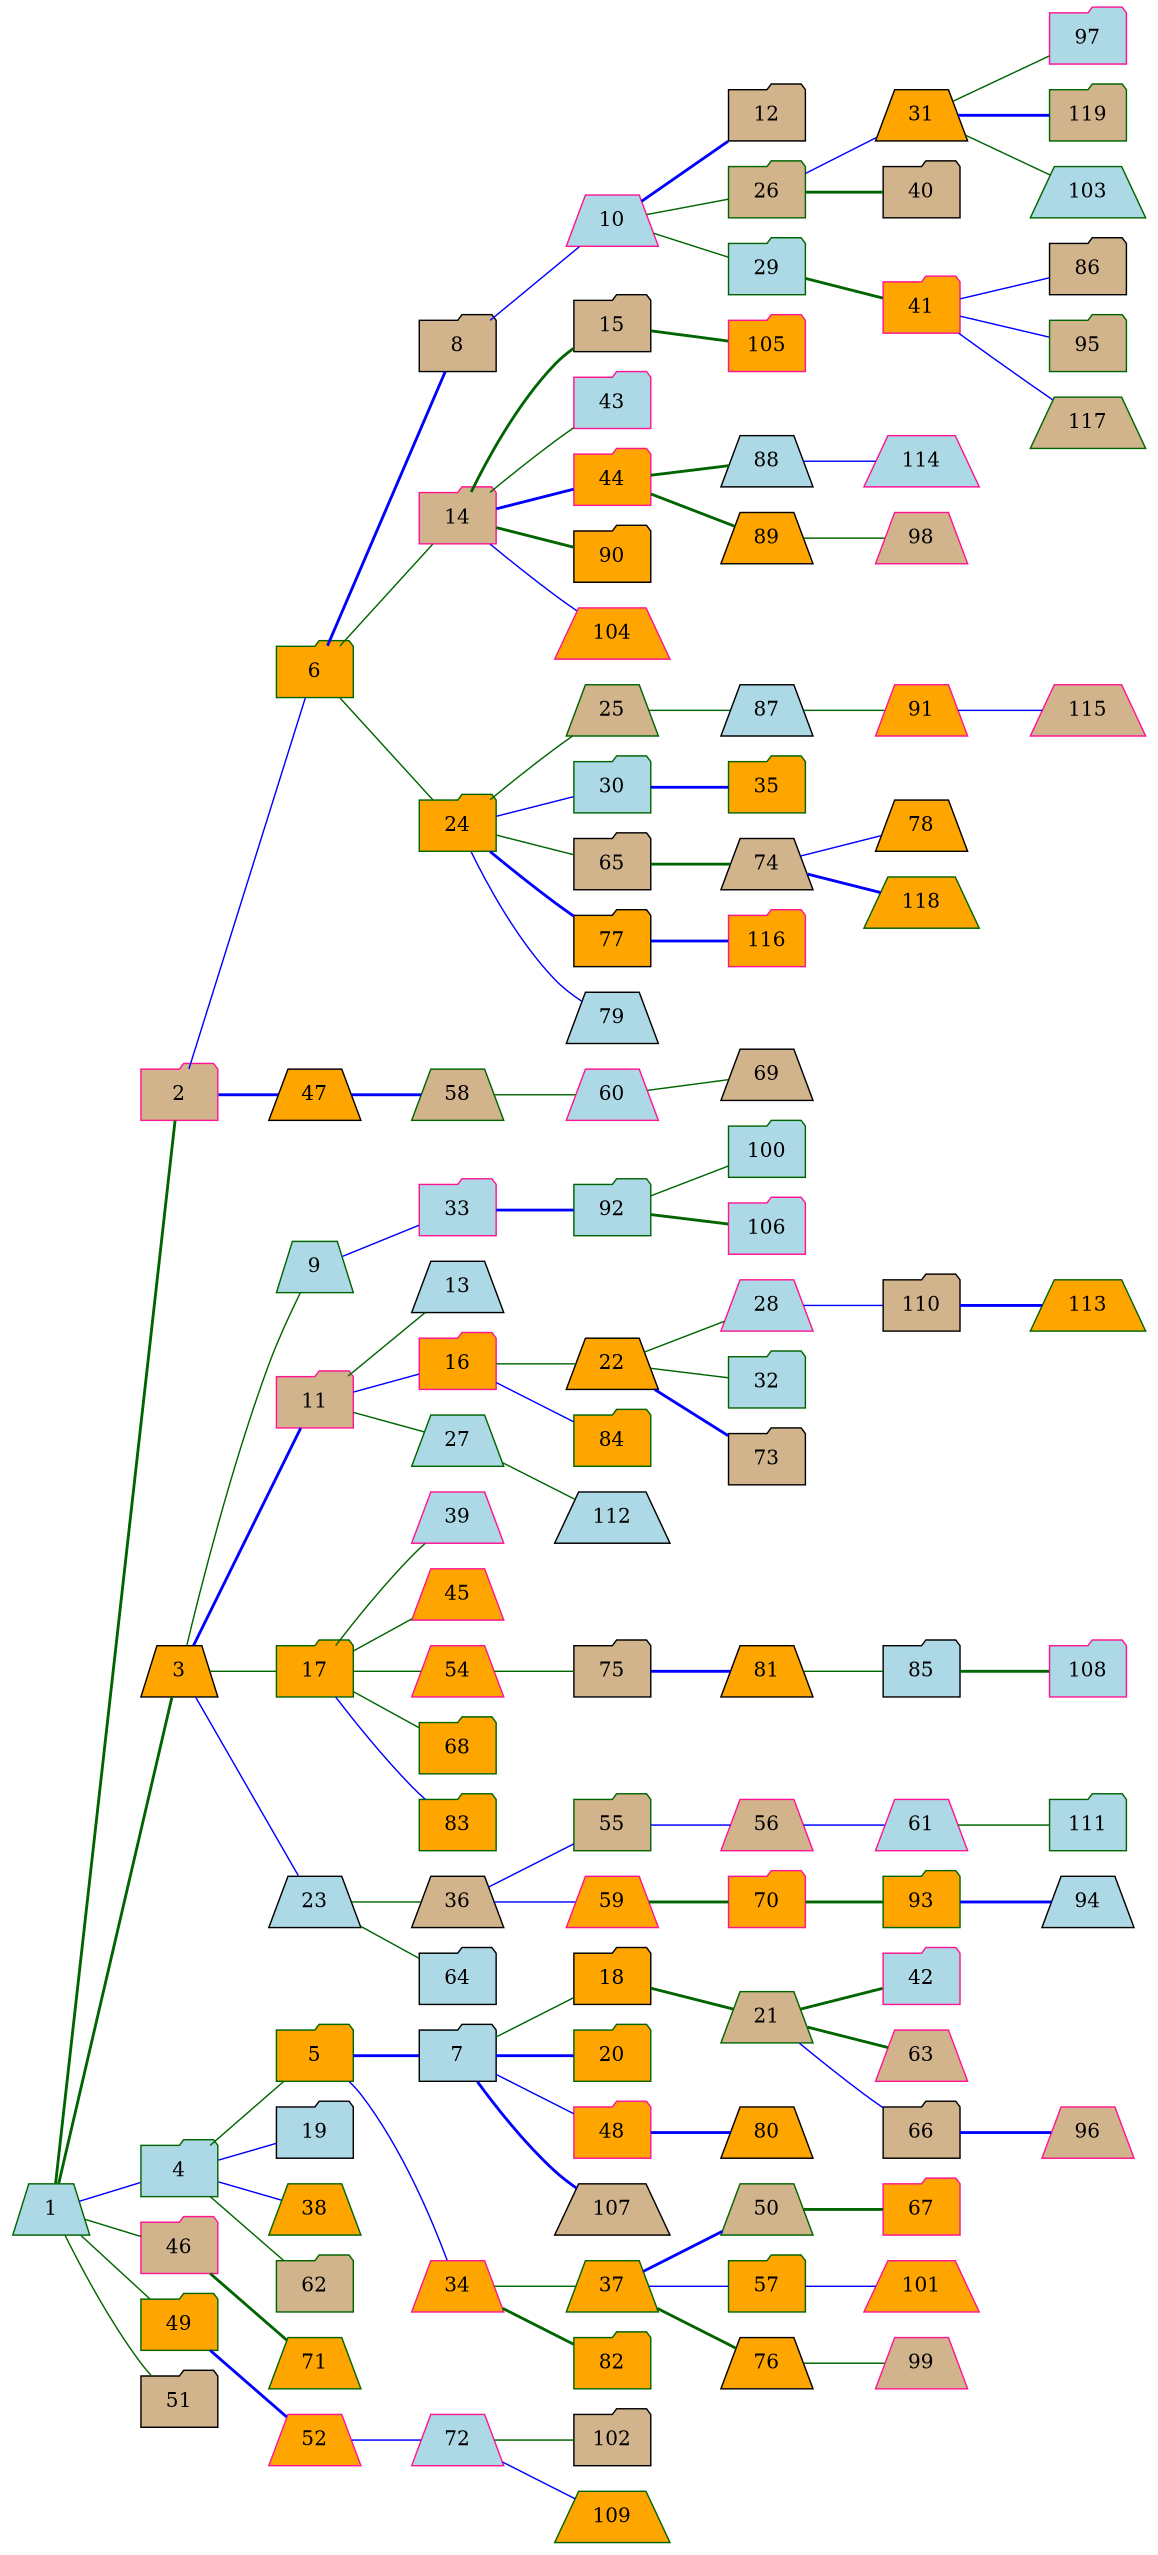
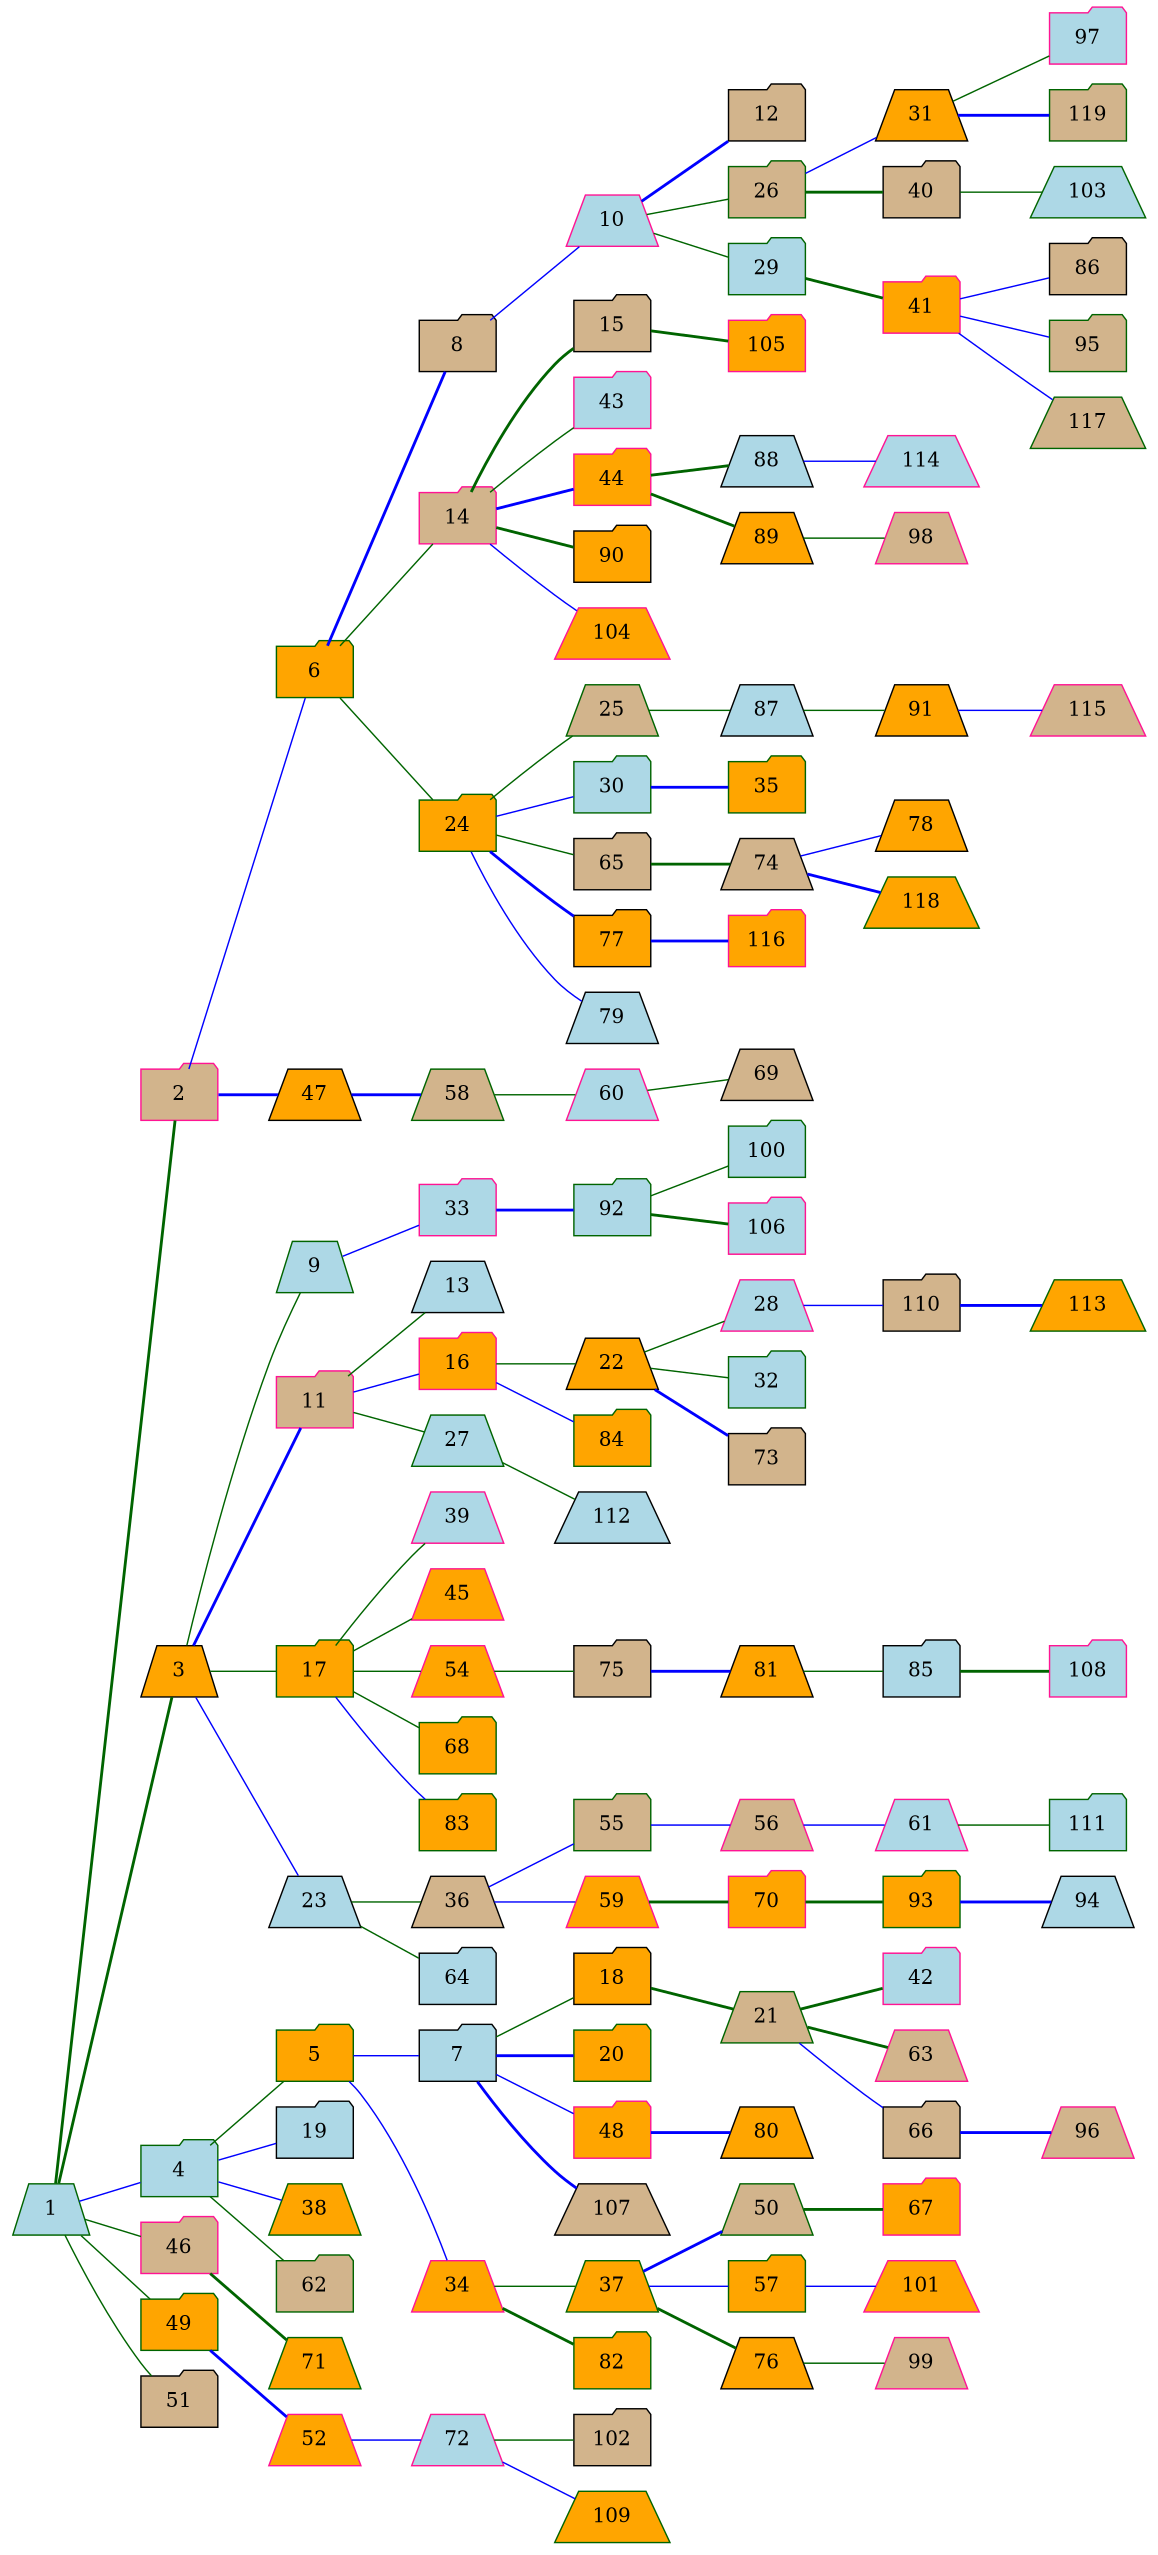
edge "31" -- "103": now "40" -- "103"
node "91": color deeppink -> black
edge "5" -- "7": style bold -> solid
